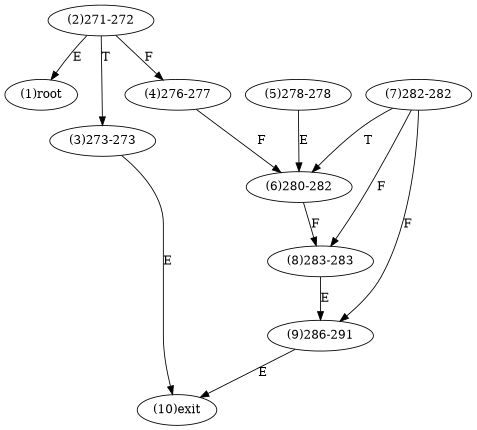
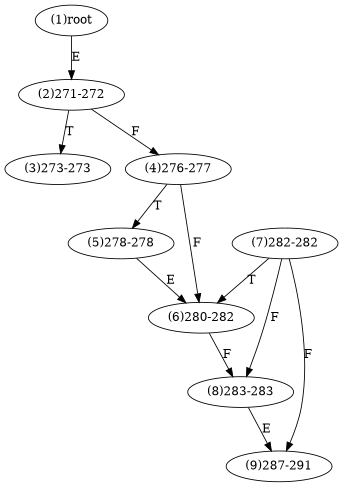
edge "(2)271-272" -> "(1)root": reversed
edge "(4)276-277" -> "(5)278-278": added, label "T"
node "(9)286-291": label "(9)286-291" -> "(9)287-291"
node "(10)exit": removed
